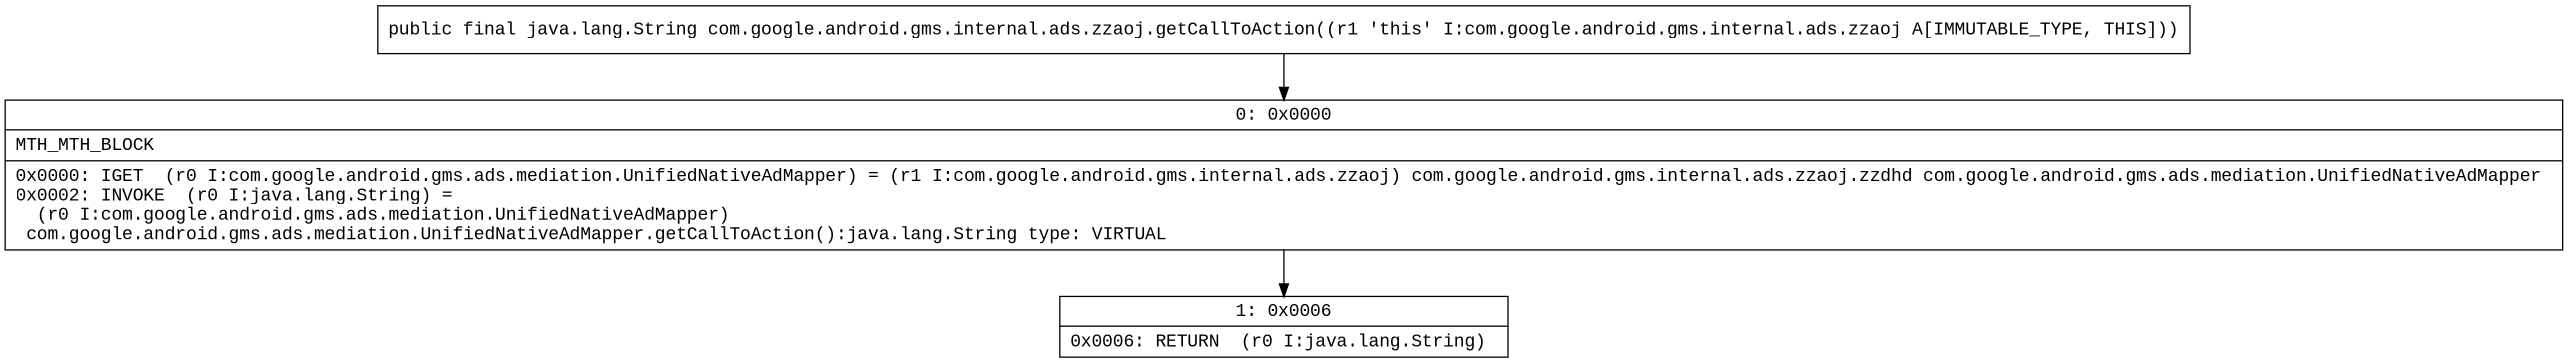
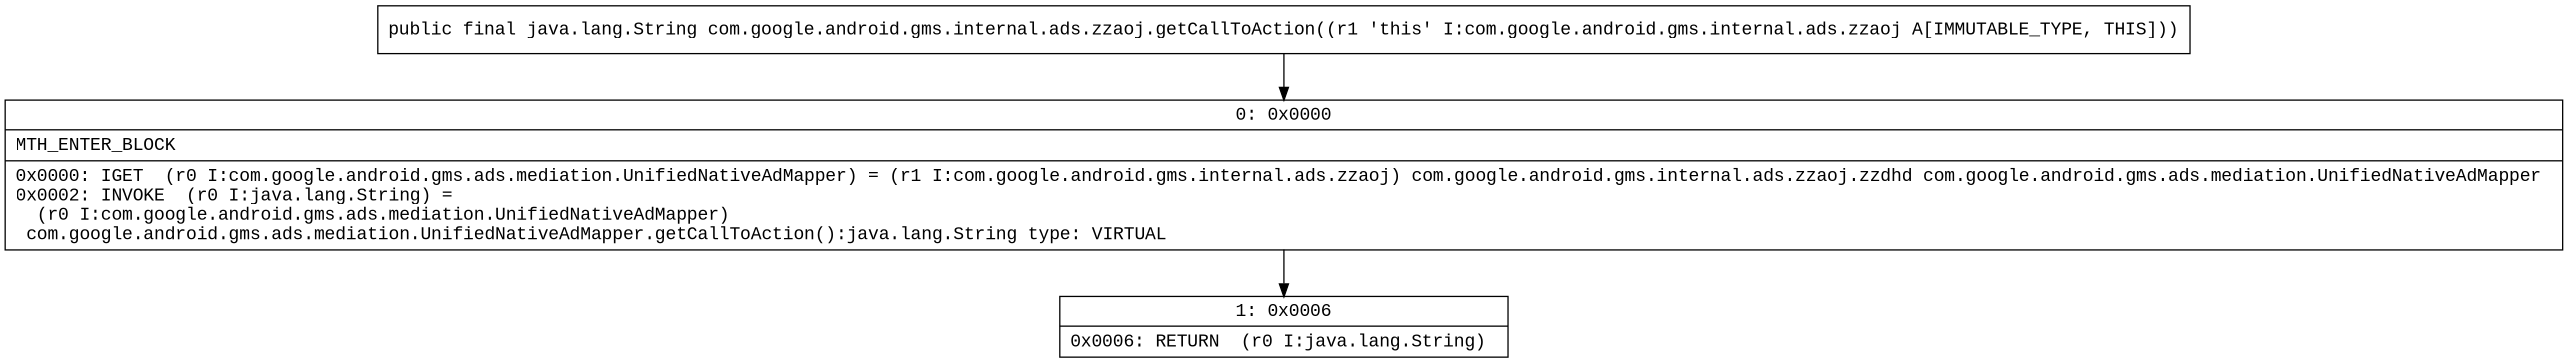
node "0: 0x0000": text "MTH_MTH_BLOCK" -> "MTH_ENTER_BLOCK"
